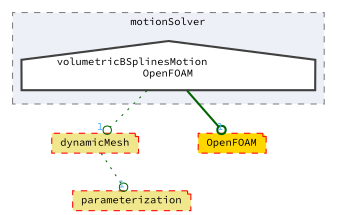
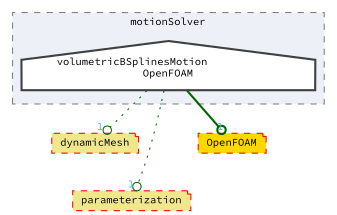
edge "dynamicMesh" -> "parameterization": now "volumetricBSplinesMotion OpenFOAM" -> "parameterization"
